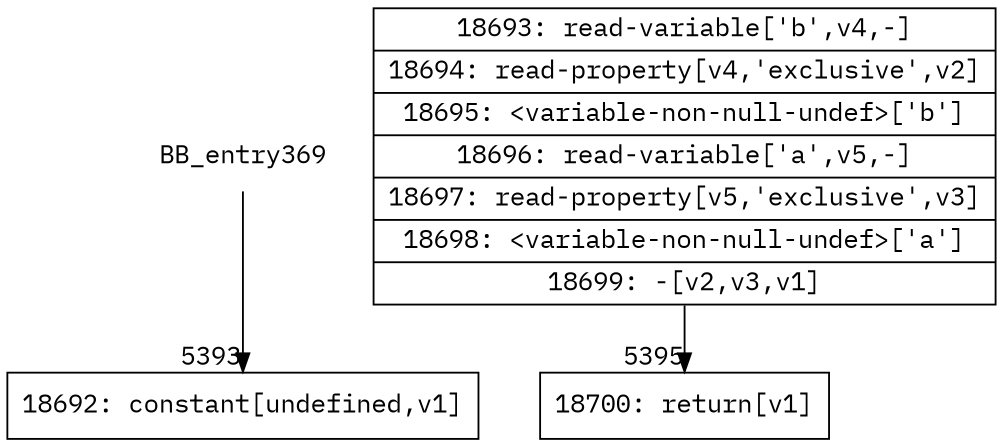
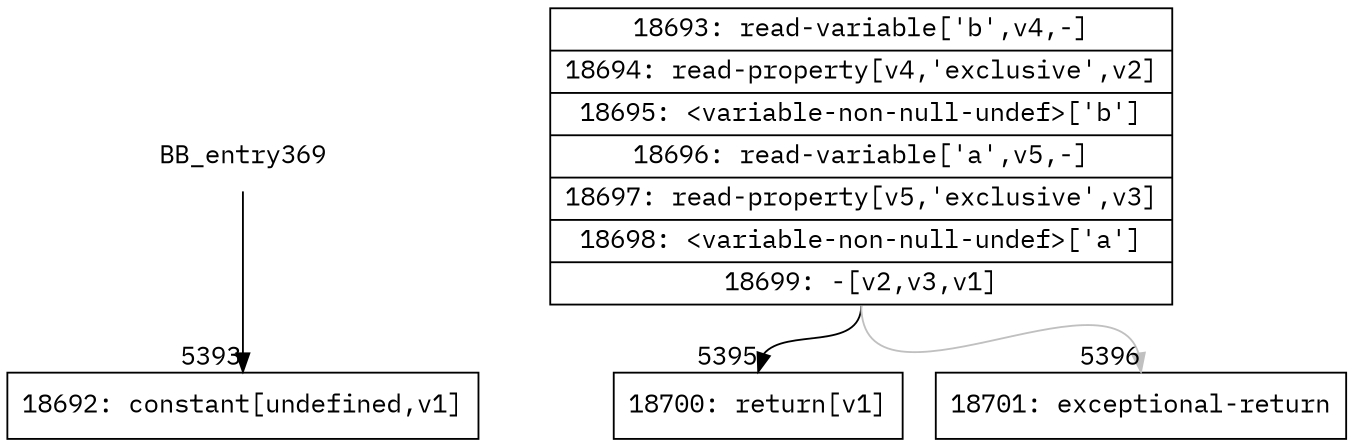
node "18701: exceptional-return": added
